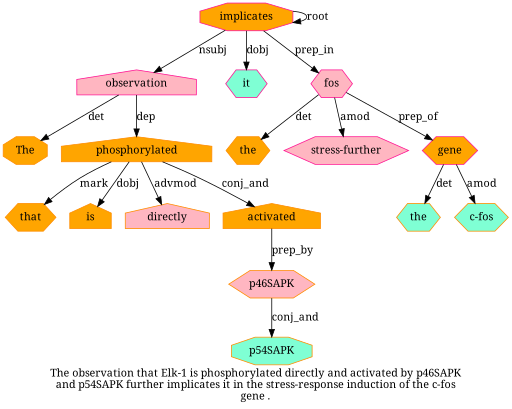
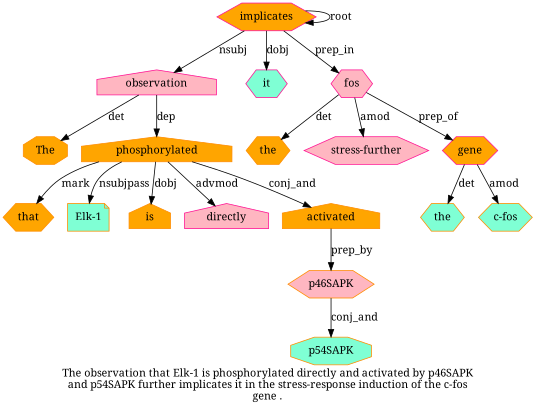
node "implicates": shape octagon -> hexagon
node "Elk-1": added
node "directly": color darkorange -> deeppink
